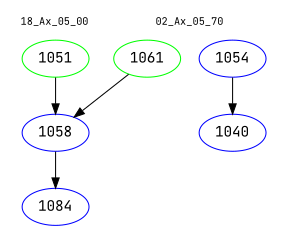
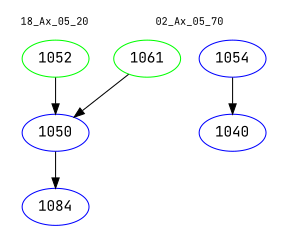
cluster "18_Ax_05_00": label "18_Ax_05_00" -> "18_Ax_05_20"
node "1051": label "1051" -> "1052"
node "1058": label "1058" -> "1050"
